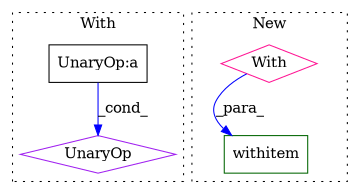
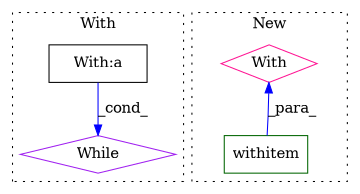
node "UnaryOp:a": label "UnaryOp:a" -> "With:a"
edge "With" -> "withitem": reversed
node "UnaryOp": label "UnaryOp" -> "While"
